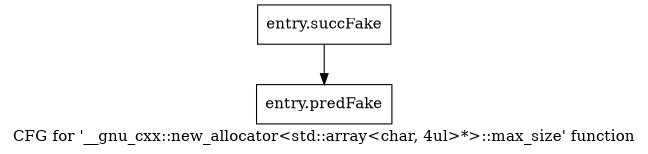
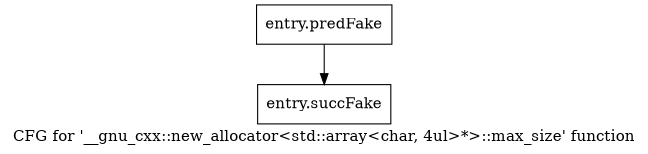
edge "entry.succFake" -> "entry.predFake": reversed
